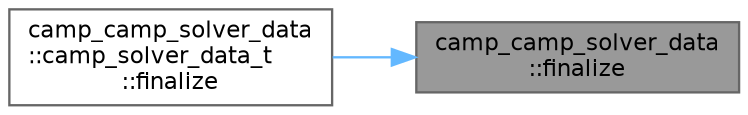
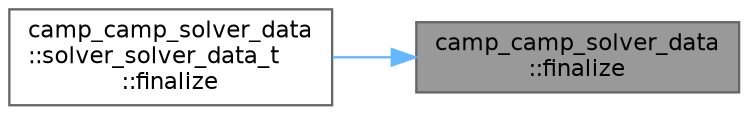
node "camp_camp_solver_data ::camp_solver_data_t ::finalize": label "camp_camp_solver_data ::camp_solver_data_t ::finalize" -> "camp_camp_solver_data ::solver_solver_data_t ::finalize"
